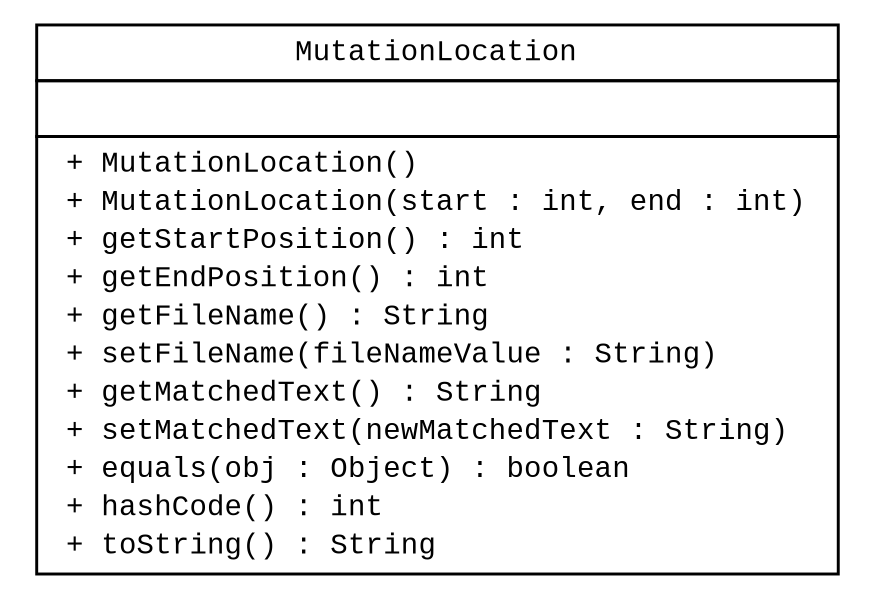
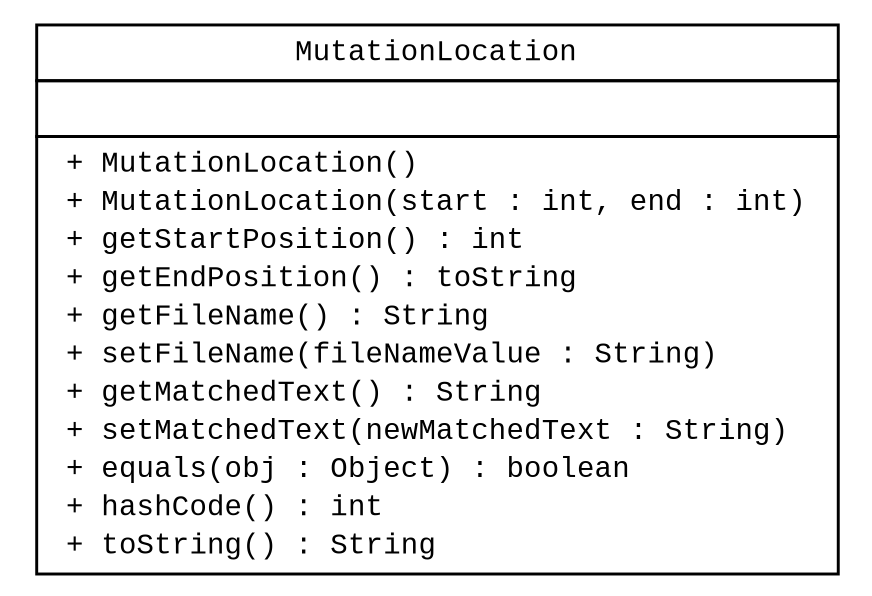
node "MutationLocation": text "+ getEndPosition() : int" -> "+ getEndPosition() : toString"
